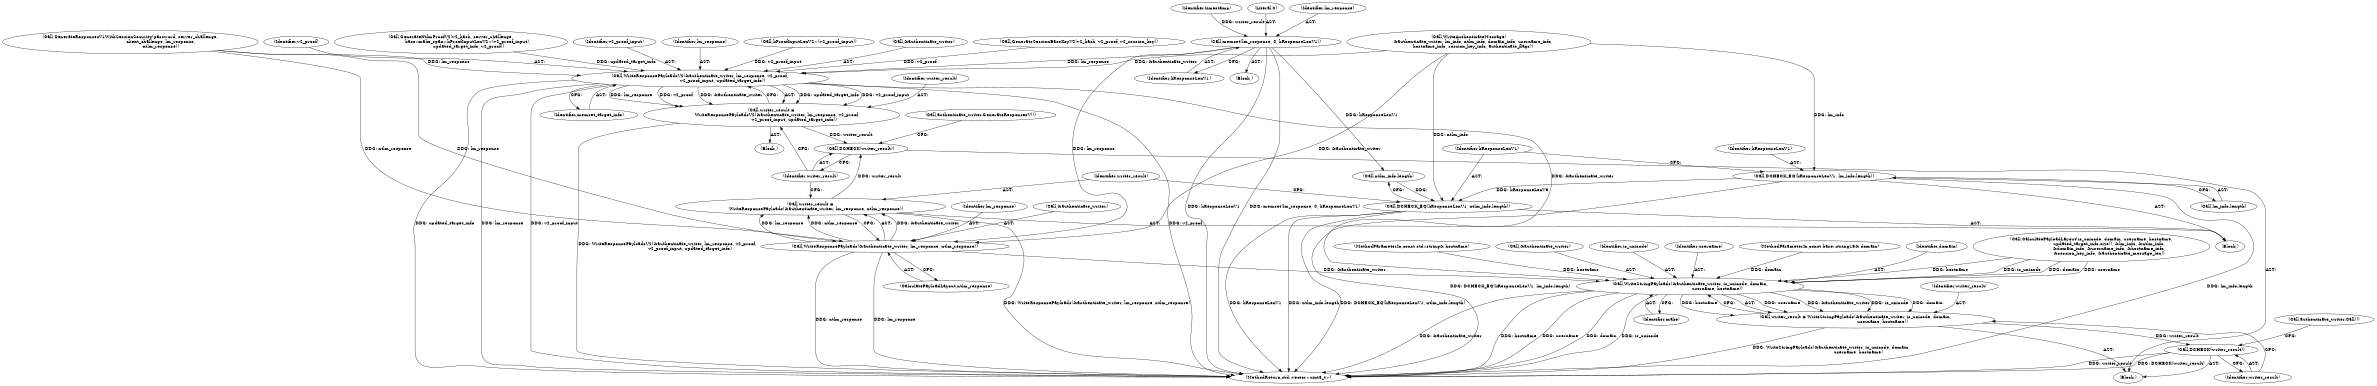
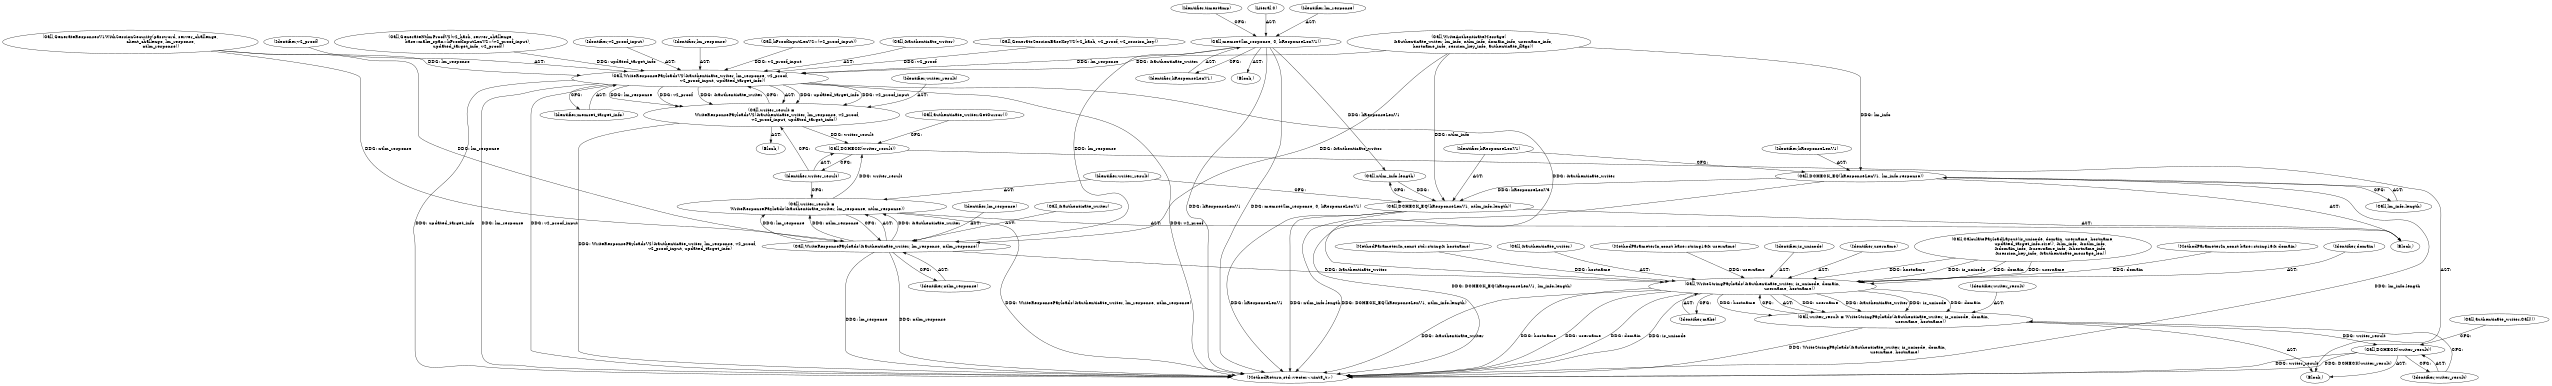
edge "(Identifier,timestamp)" -> "(Call,memset(lm_response, 0, kResponseLenV1))": label "DDG: writer_result" -> "CFG: "
node "(Call,authenticate_writer.GenerateResponsesV())": label "(Call,authenticate_writer.GenerateResponsesV())" -> "(Call,authenticate_writer.GetCursor())"
node "(Call,DCHECK_EQ(kResponseLenV1, lm_info.length))": label "(Call,DCHECK_EQ(kResponseLenV1, lm_info.length))" -> "(Call,DCHECK_EQ(kResponseLenV1, lm_info.response))"
node "(MethodParameterIn,const base::string16& username)": added
node "(CalculatePayloadLayout,ntlm_response)": label "(CalculatePayloadLayout,ntlm_response)" -> "(Identifier,ntlm_response)"
